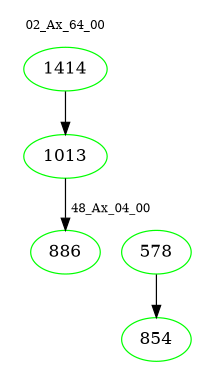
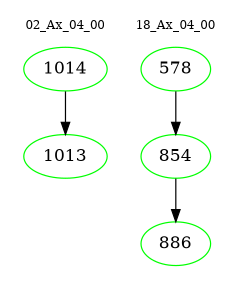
cluster "02_Ax_64_00": label "02_Ax_64_00" -> "02_Ax_04_00"
node "1414": label "1414" -> "1014"
edge "1013" -> "886": now "854" -> "886"
cluster "48_Ax_04_00": label "48_Ax_04_00" -> "18_Ax_04_00"
